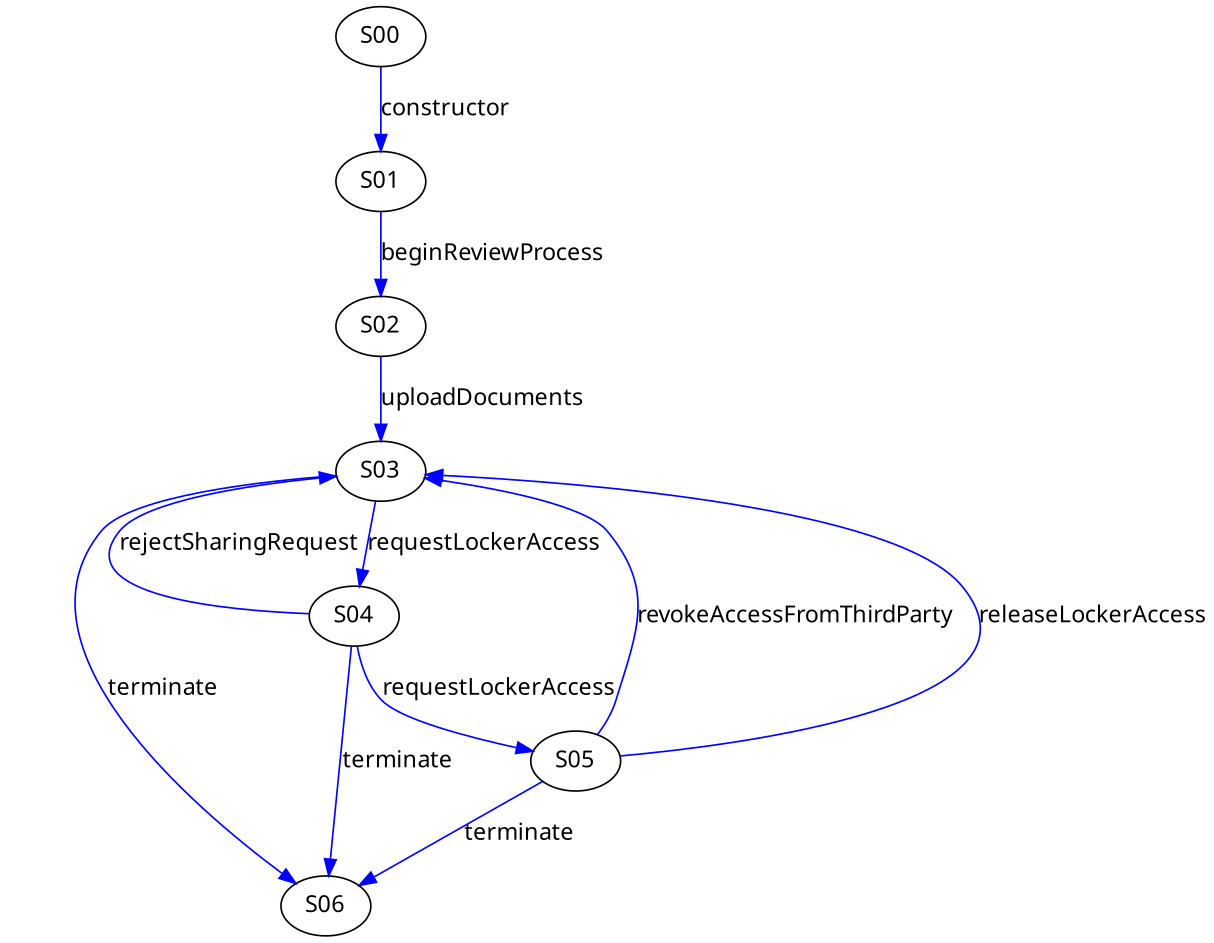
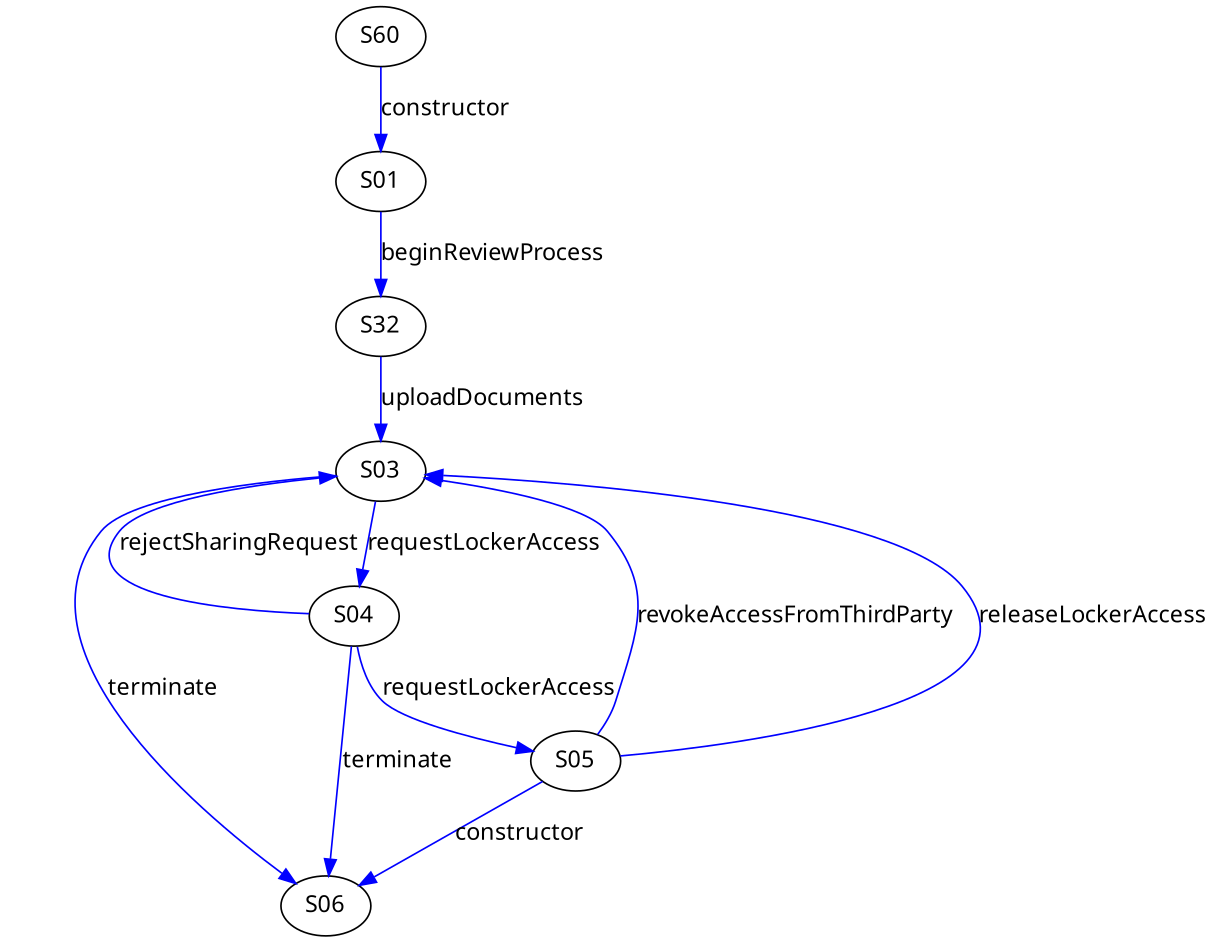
node "S00": label "S00" -> "S60"
node "S02": label "S02" -> "S32"
edge "S05" -> "S06": label "terminate" -> "constructor"
